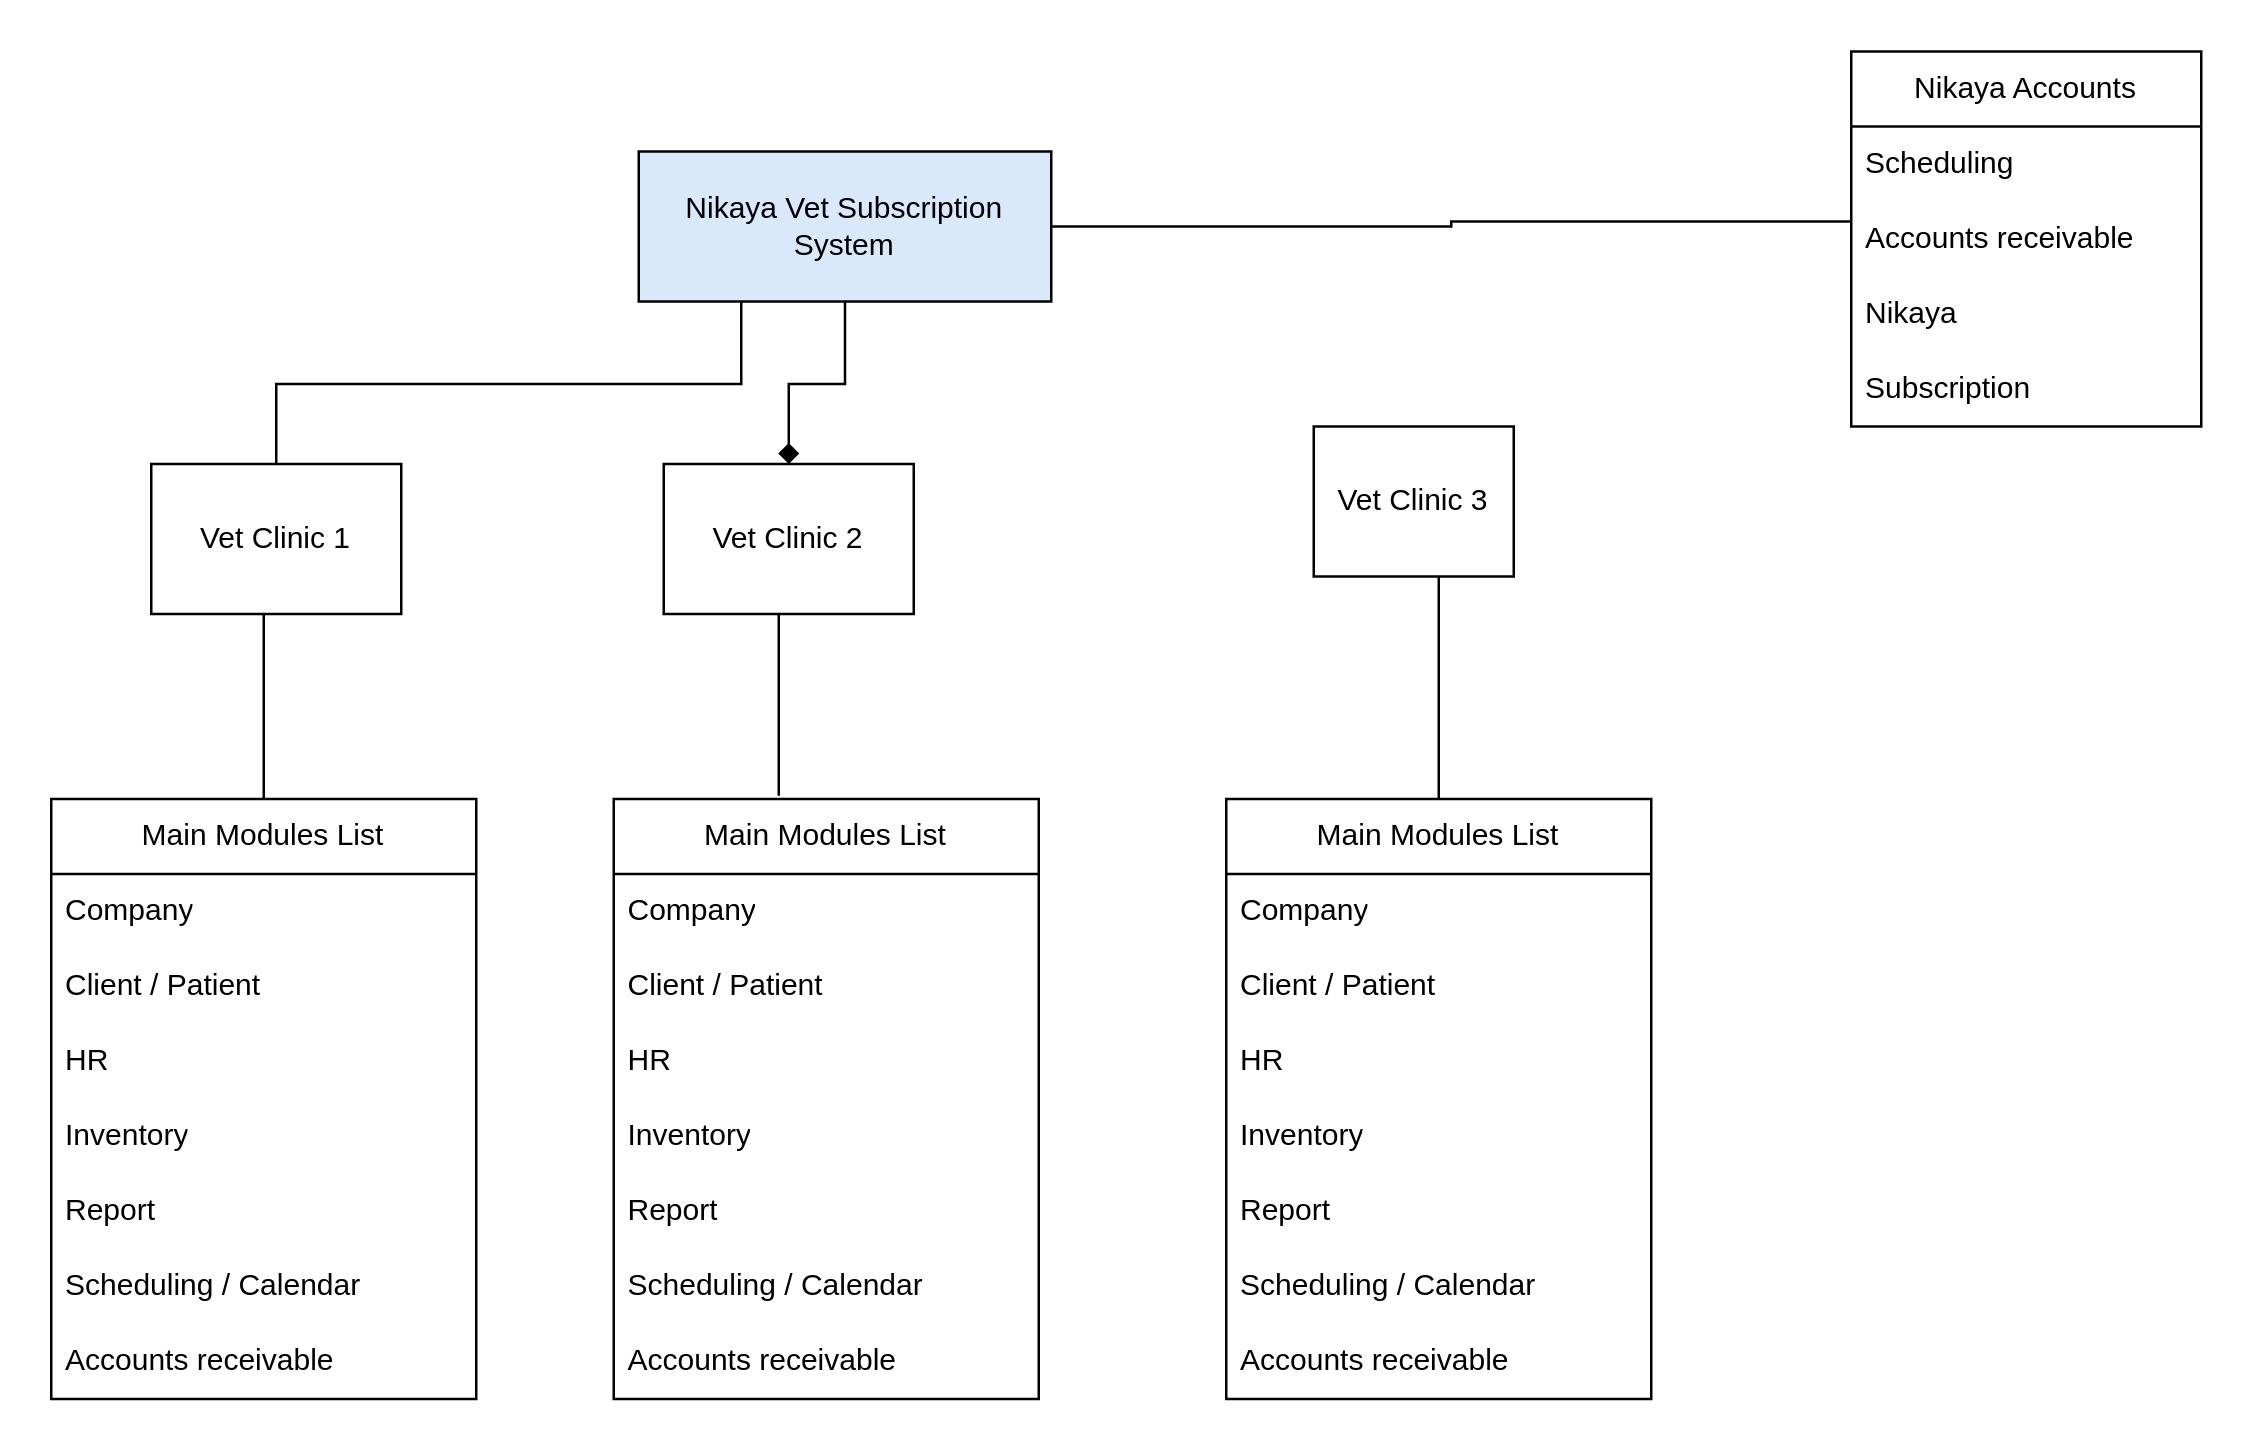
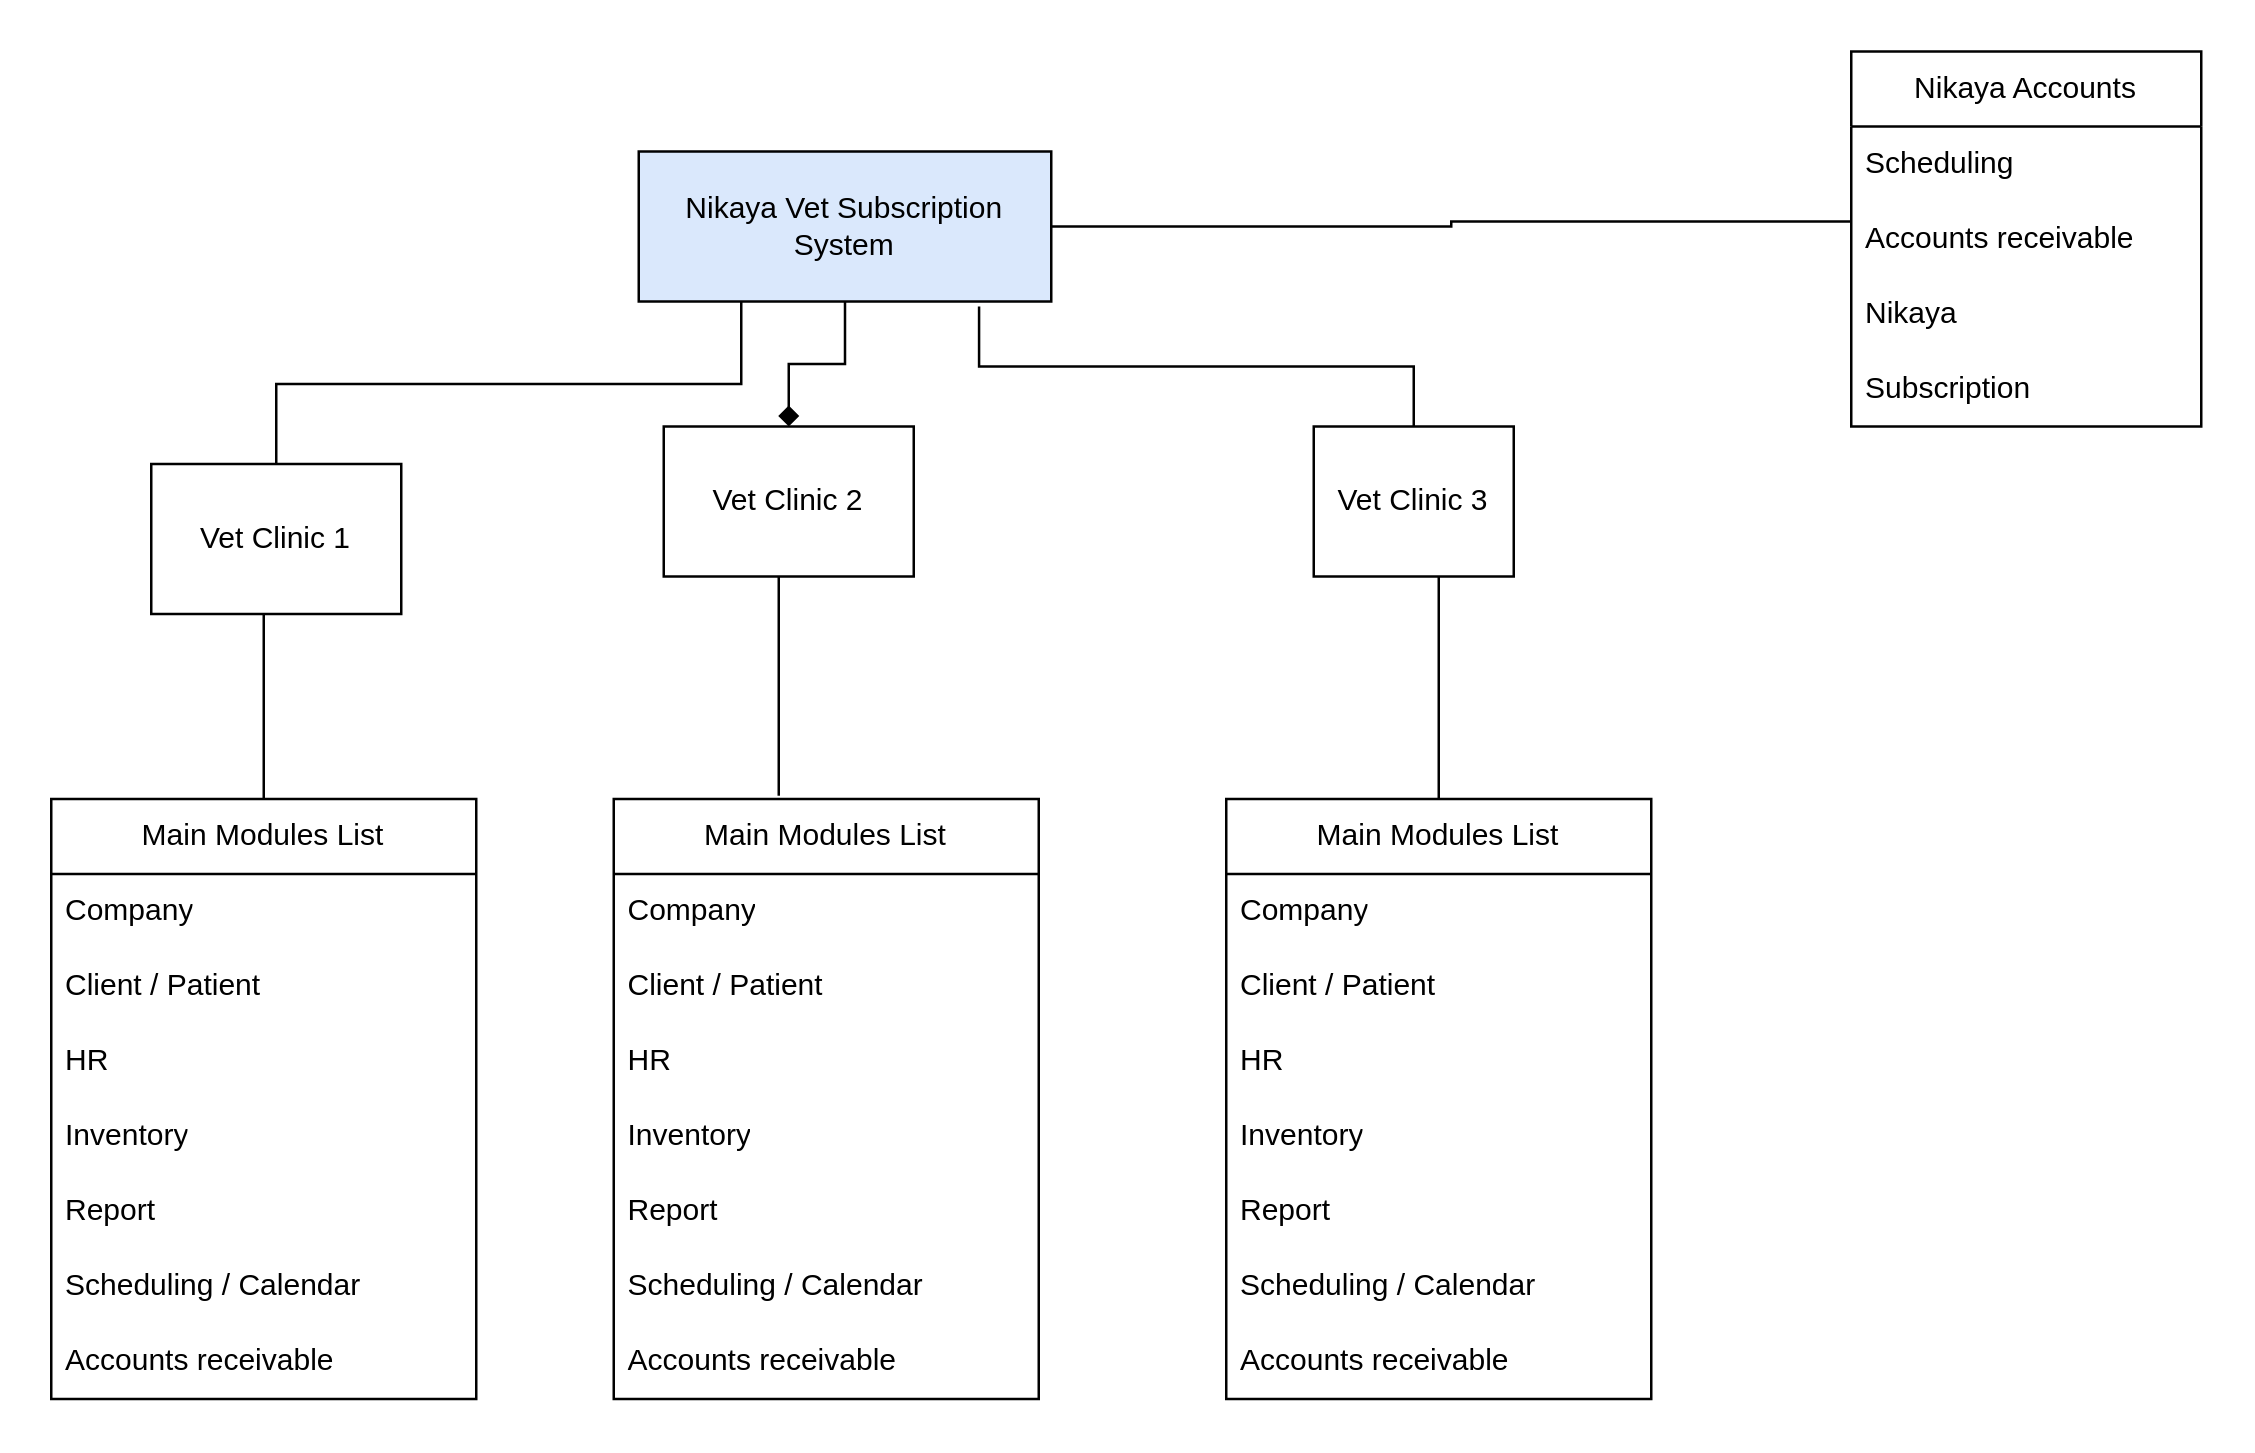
edge "Nikaya Vet Subscription System" -- "Vet Clinic 3": added
node "Vet Clinic 2": moved (789, 539) -> (789, 501)
